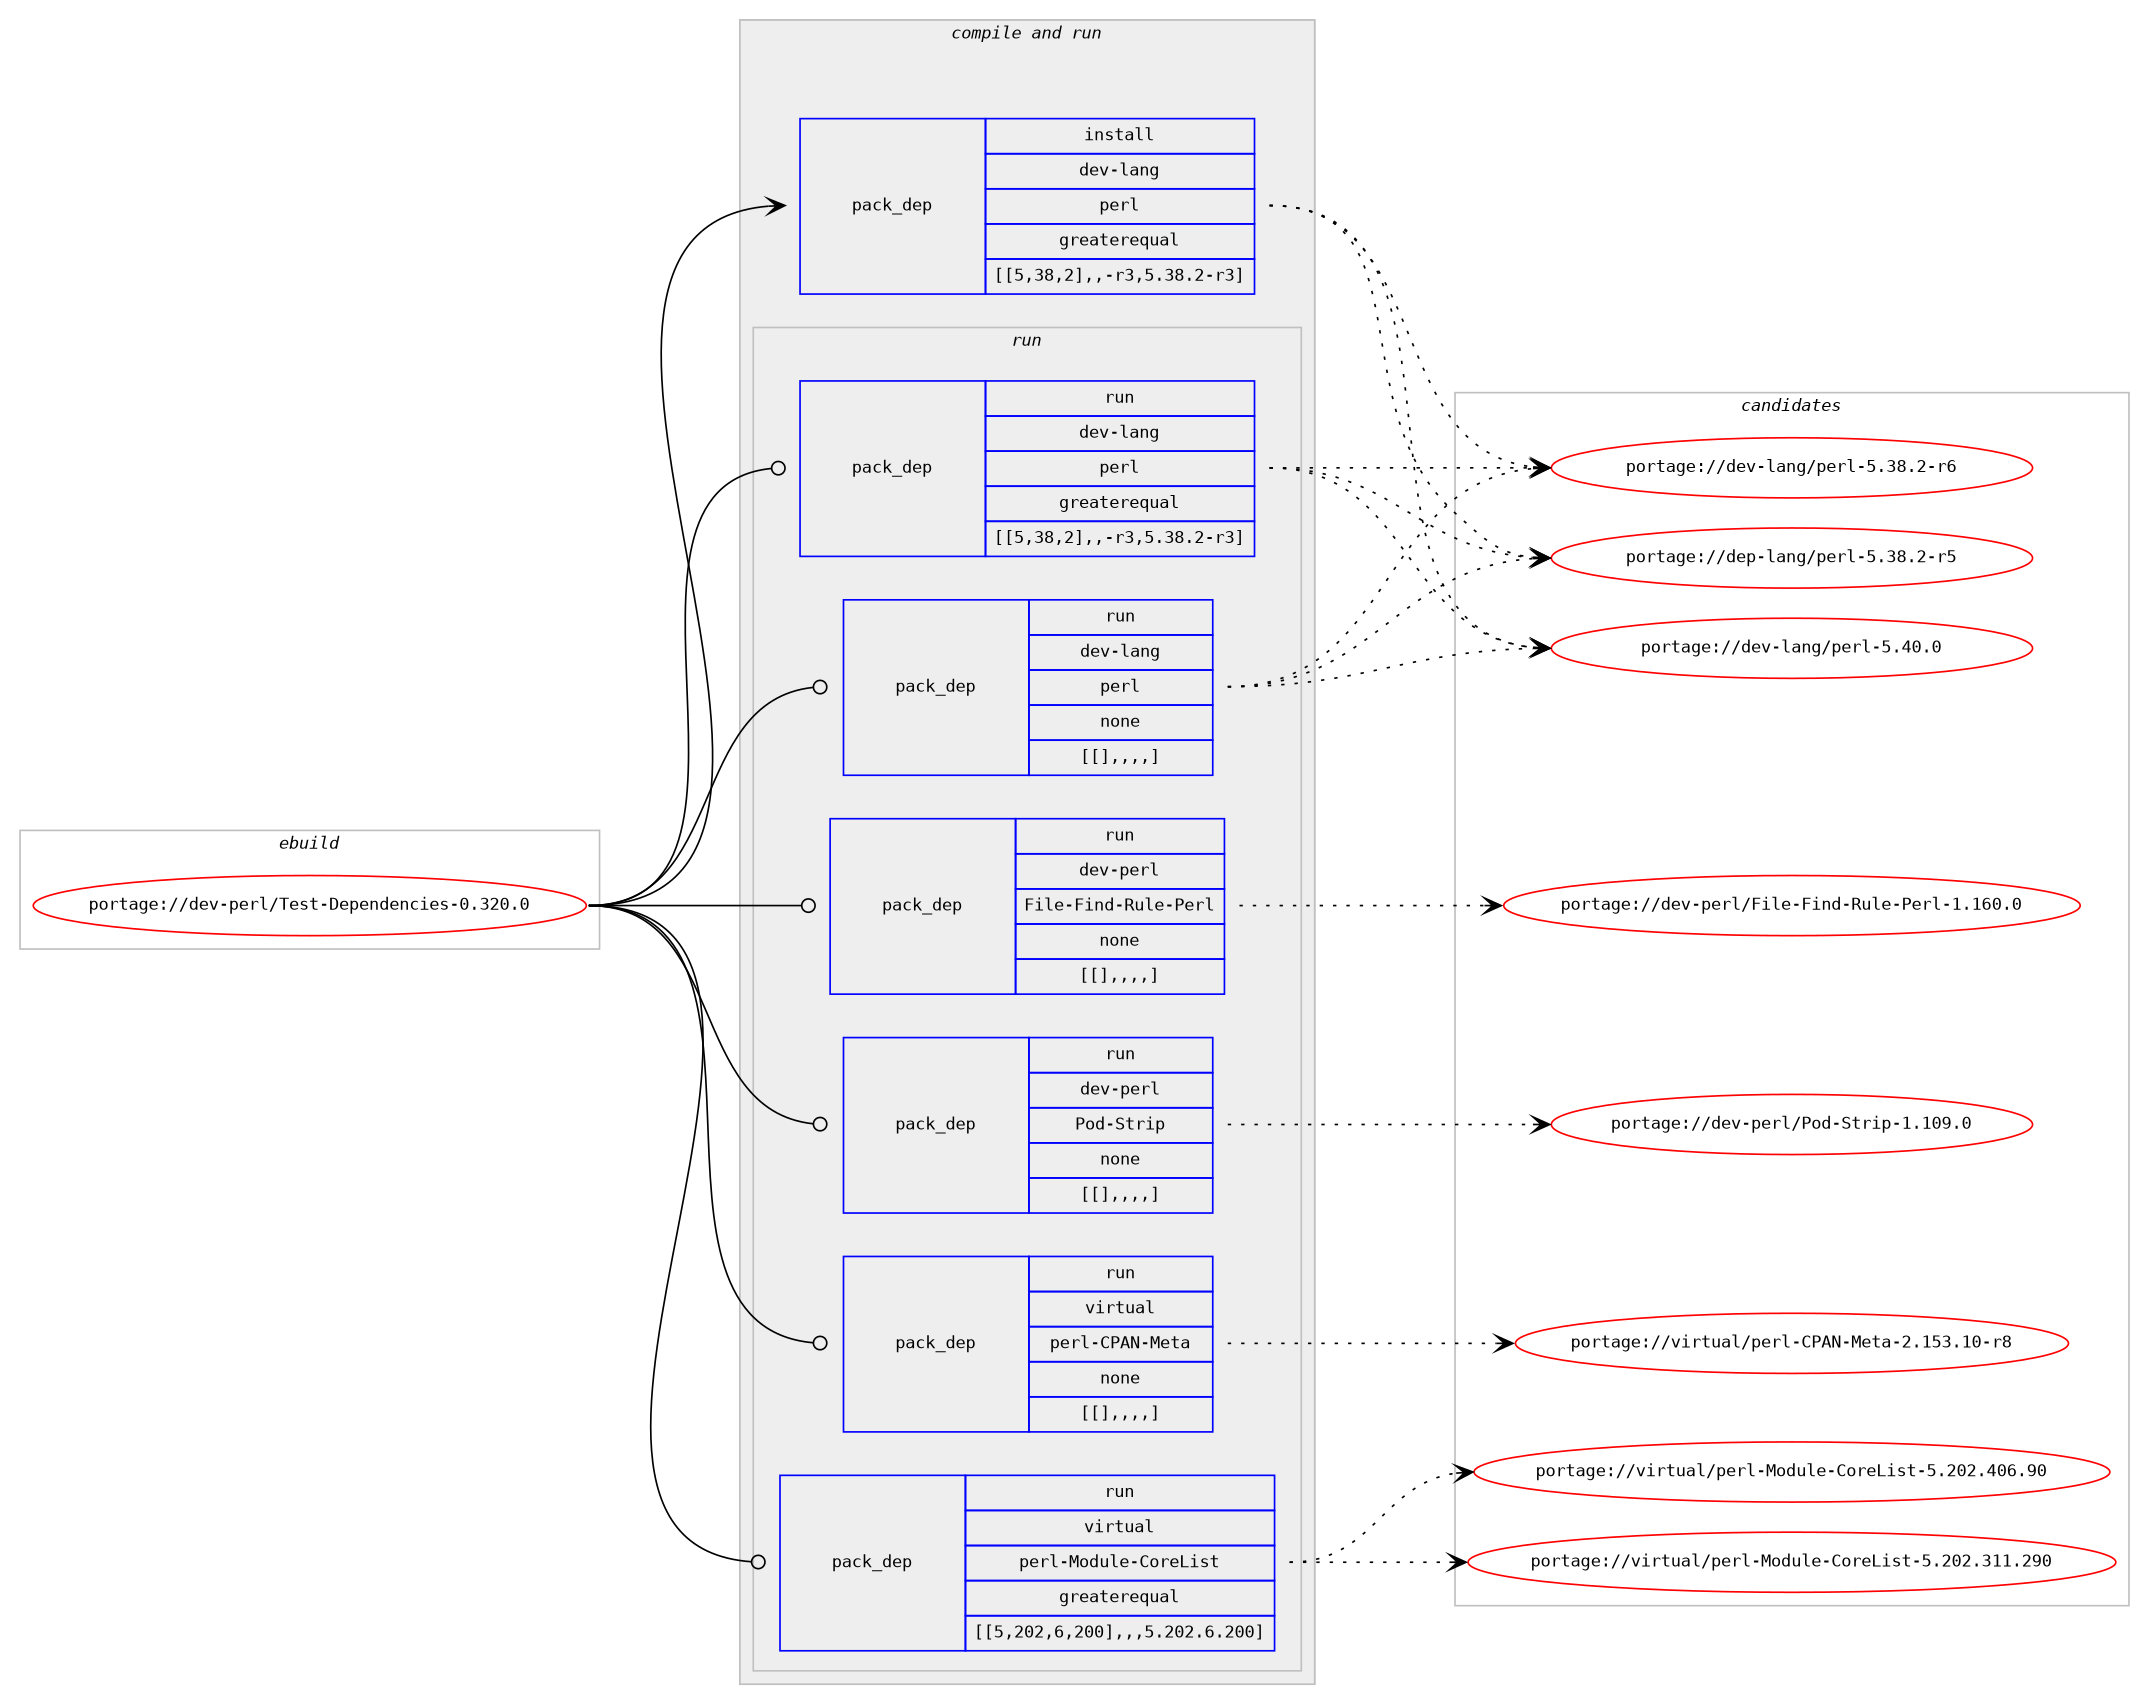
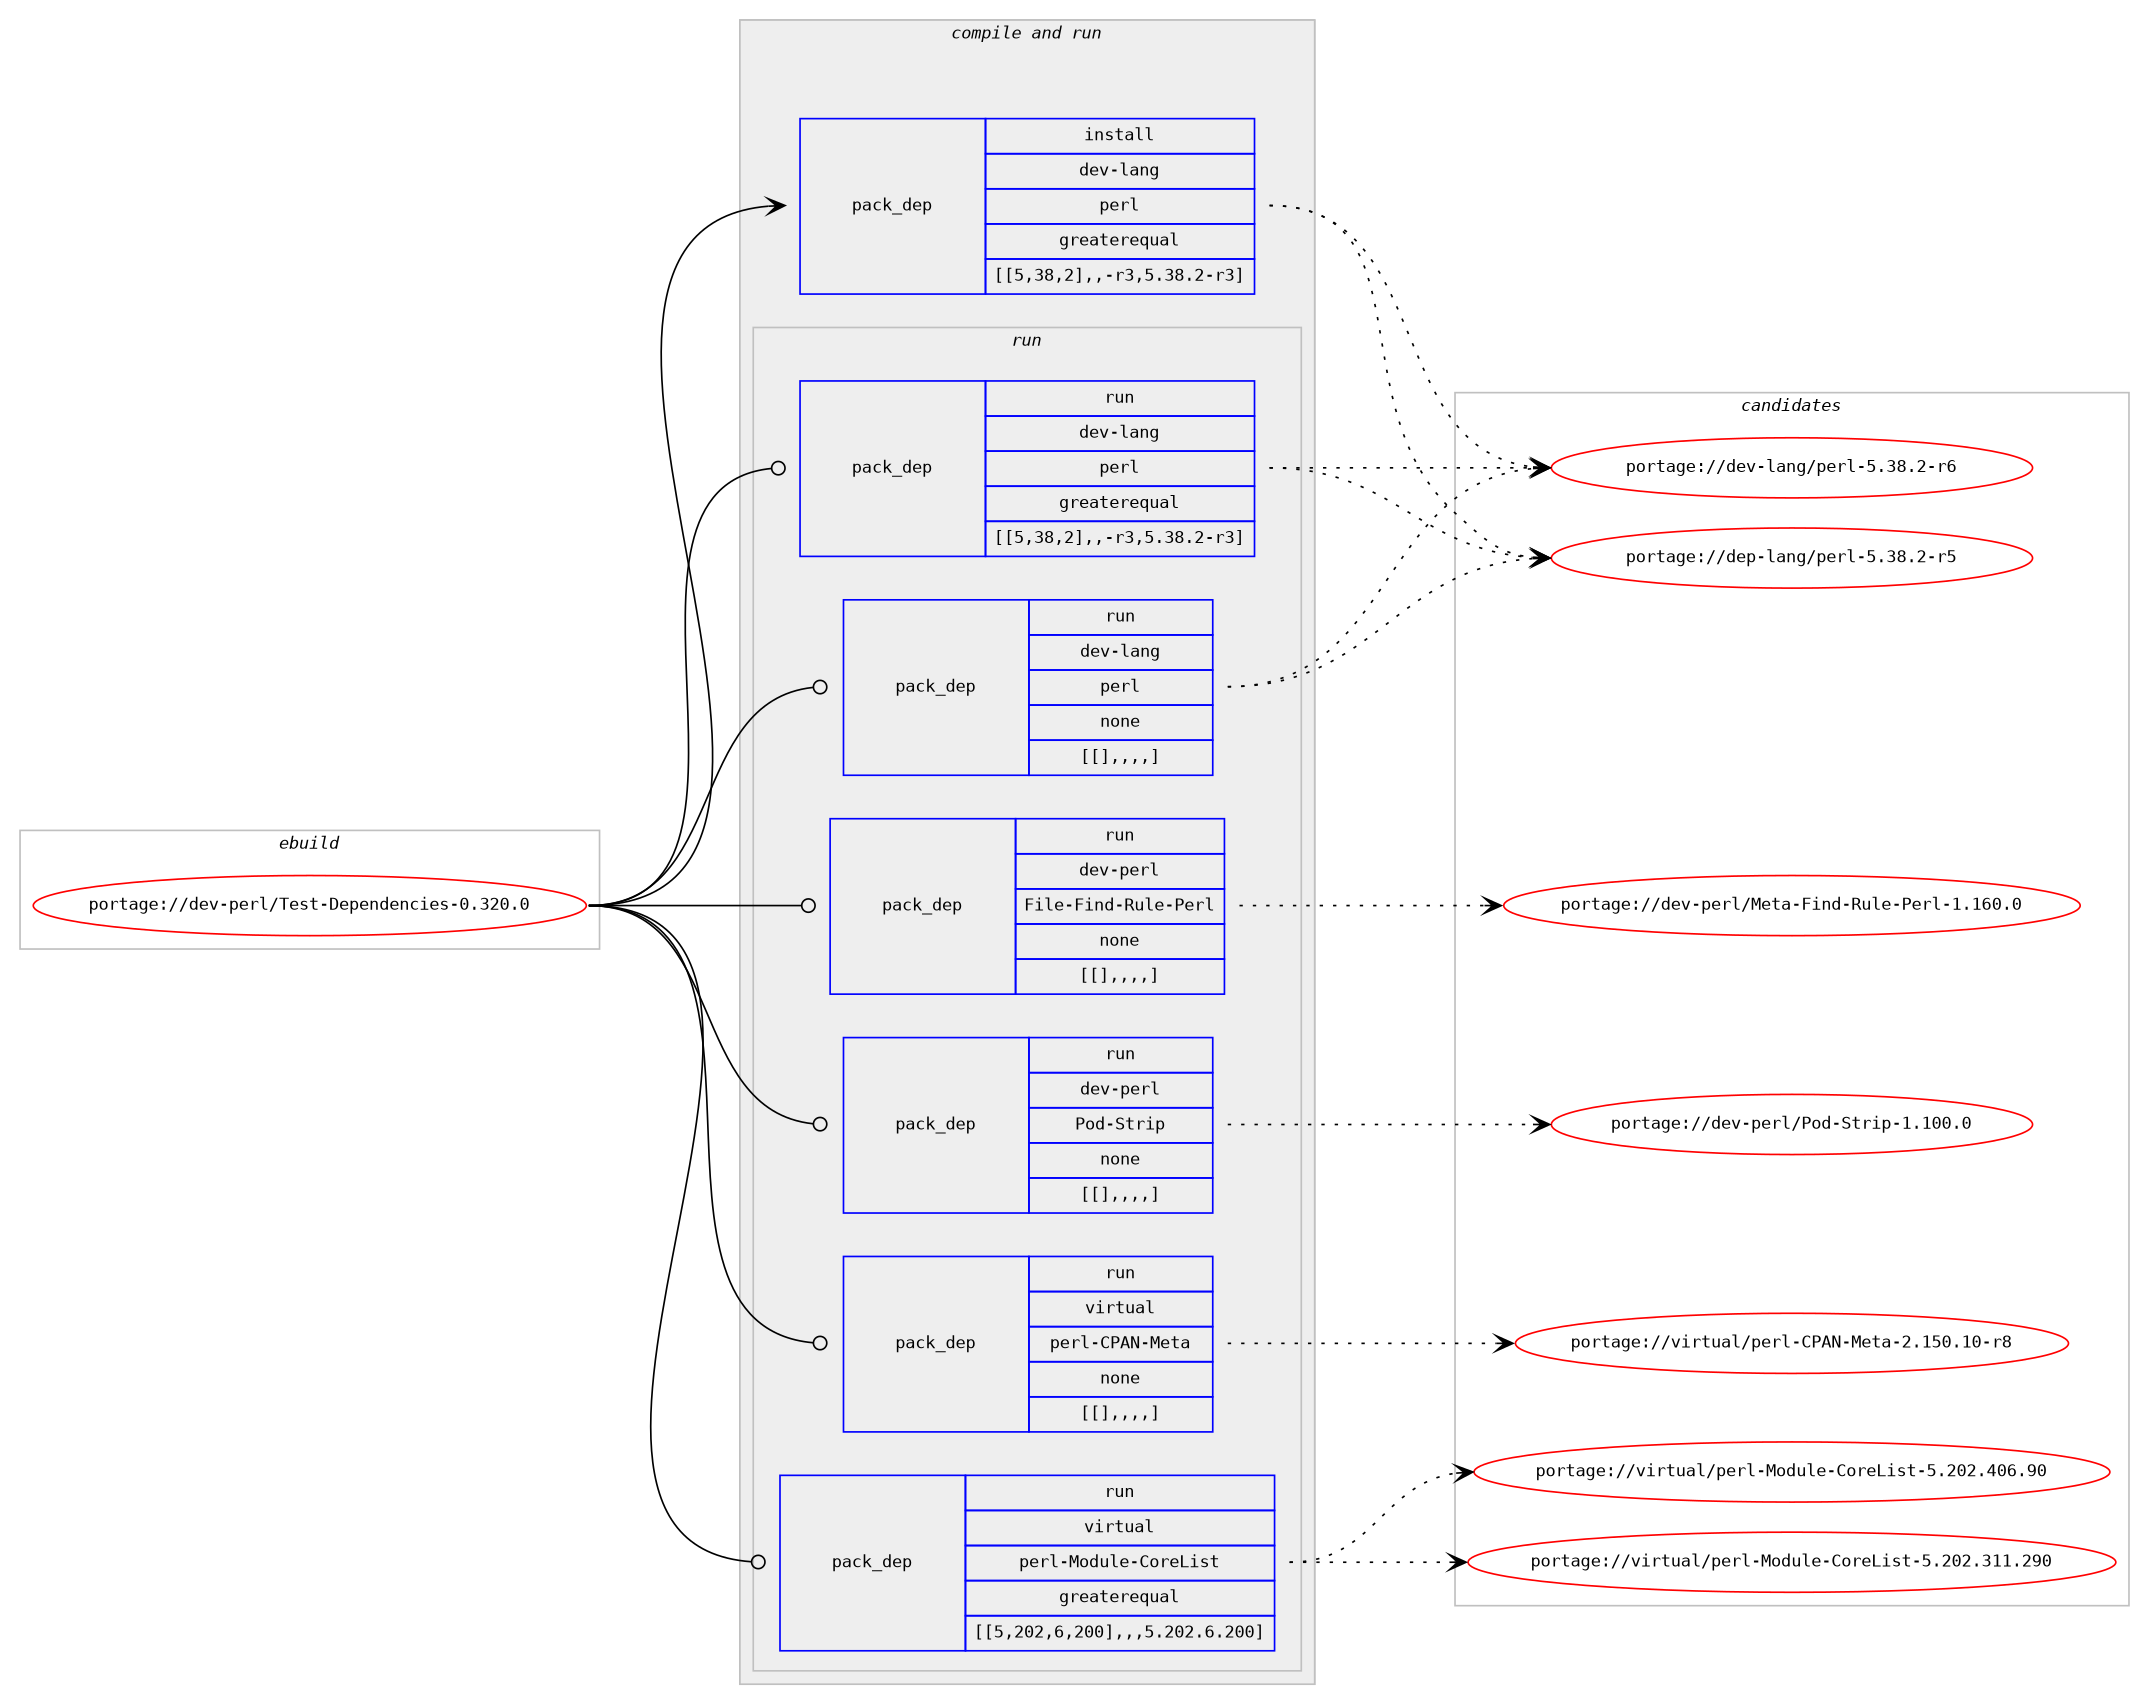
node "portage://dev-lang/perl-5.40.0": removed
node "portage://dev-perl/File-Find-Rule-Perl-1.160.0": label "portage://dev-perl/File-Find-Rule-Perl-1.160.0" -> "portage://dev-perl/Meta-Find-Rule-Perl-1.160.0"
node "portage://dev-perl/Pod-Strip-1.109.0": label "portage://dev-perl/Pod-Strip-1.109.0" -> "portage://dev-perl/Pod-Strip-1.100.0"
node "portage://virtual/perl-CPAN-Meta-2.153.10-r8": label "portage://virtual/perl-CPAN-Meta-2.153.10-r8" -> "portage://virtual/perl-CPAN-Meta-2.150.10-r8"
